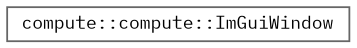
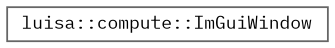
node "compute::compute::ImGuiWindow": label "compute::compute::ImGuiWindow" -> "luisa::compute::ImGuiWindow"
